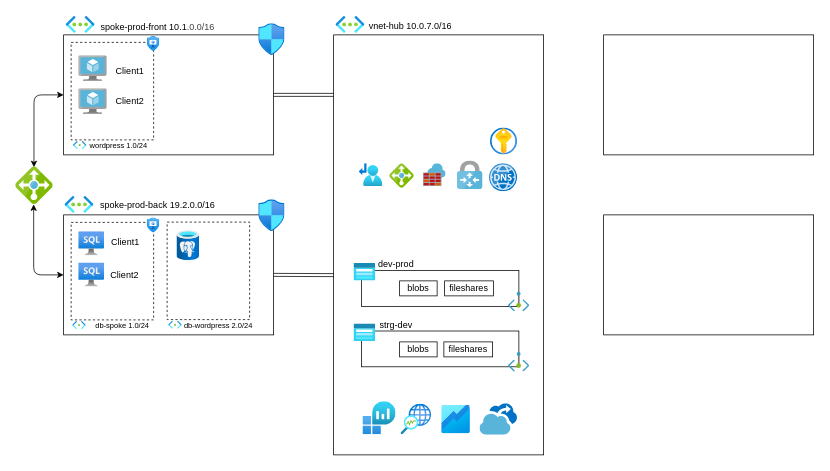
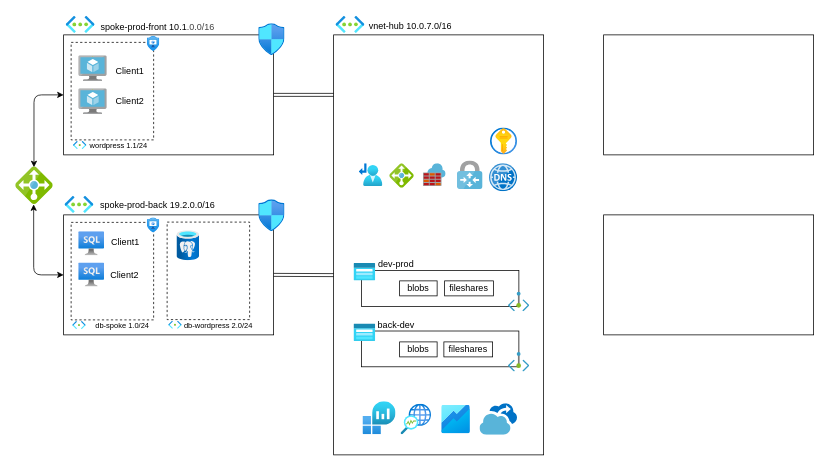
node "wordpress 1.0/24": label "wordpress 1.0/24" -> "wordpress 1.1/24"
node "strg-dev": label "strg-dev" -> "back-dev"
